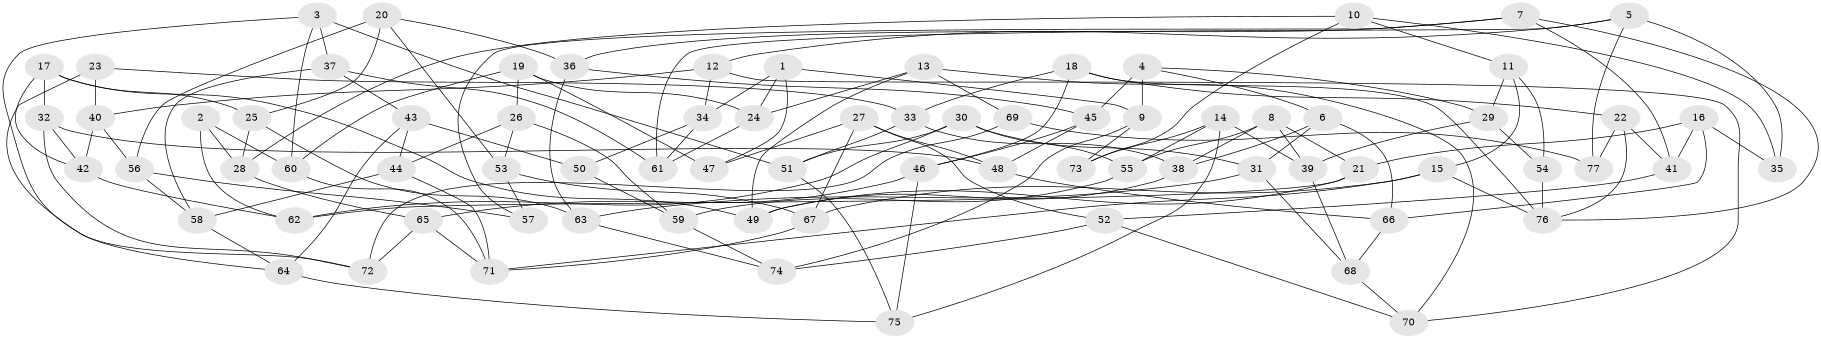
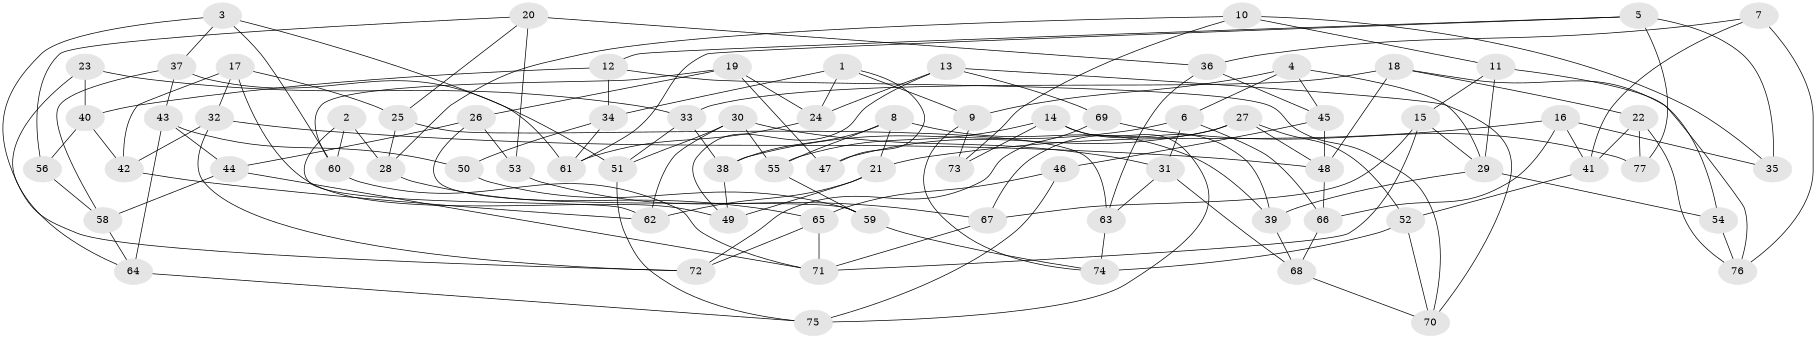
edge "18" -- "46": now "18" -- "48"
edge "15" -- "76": now "15" -- "29"
node "57": removed
